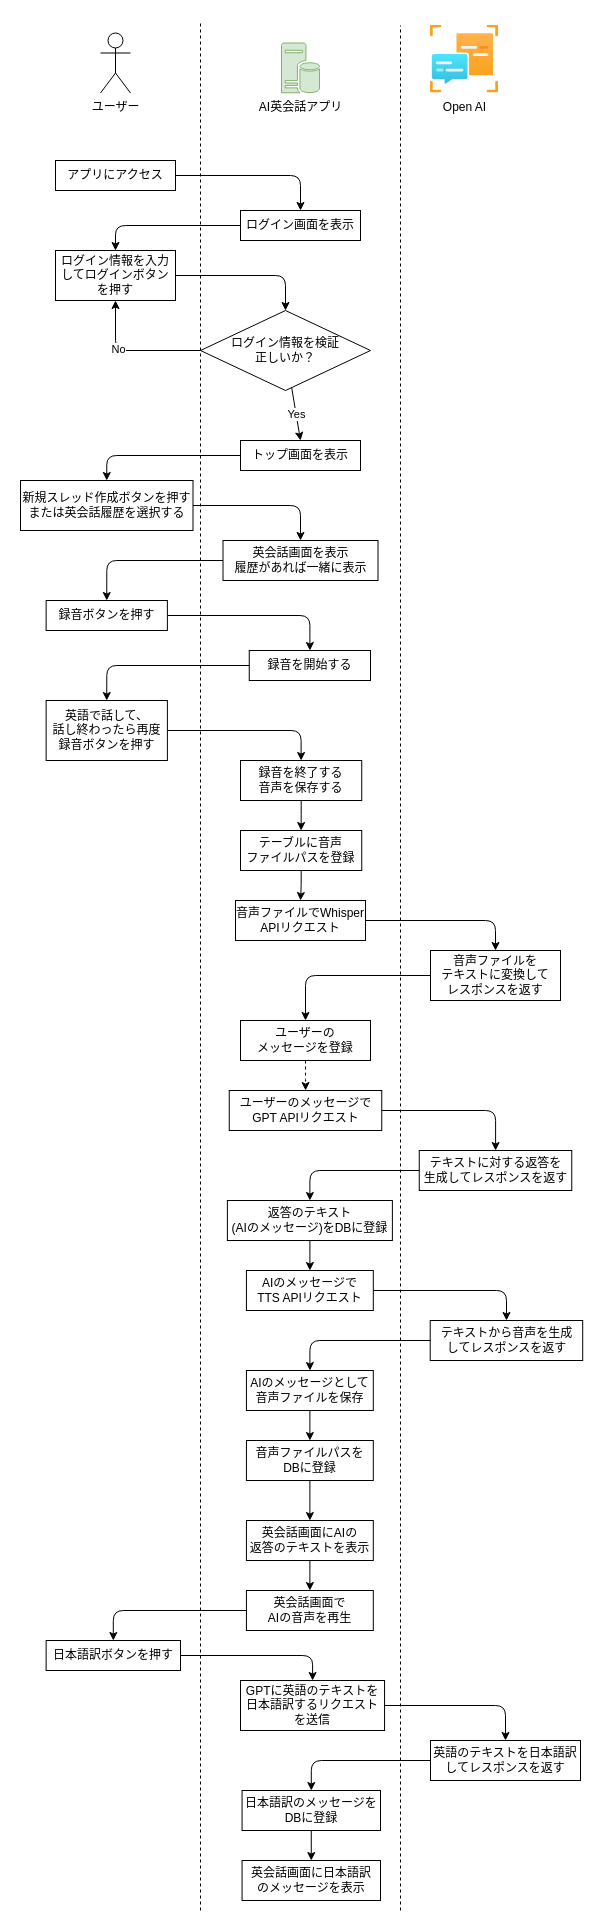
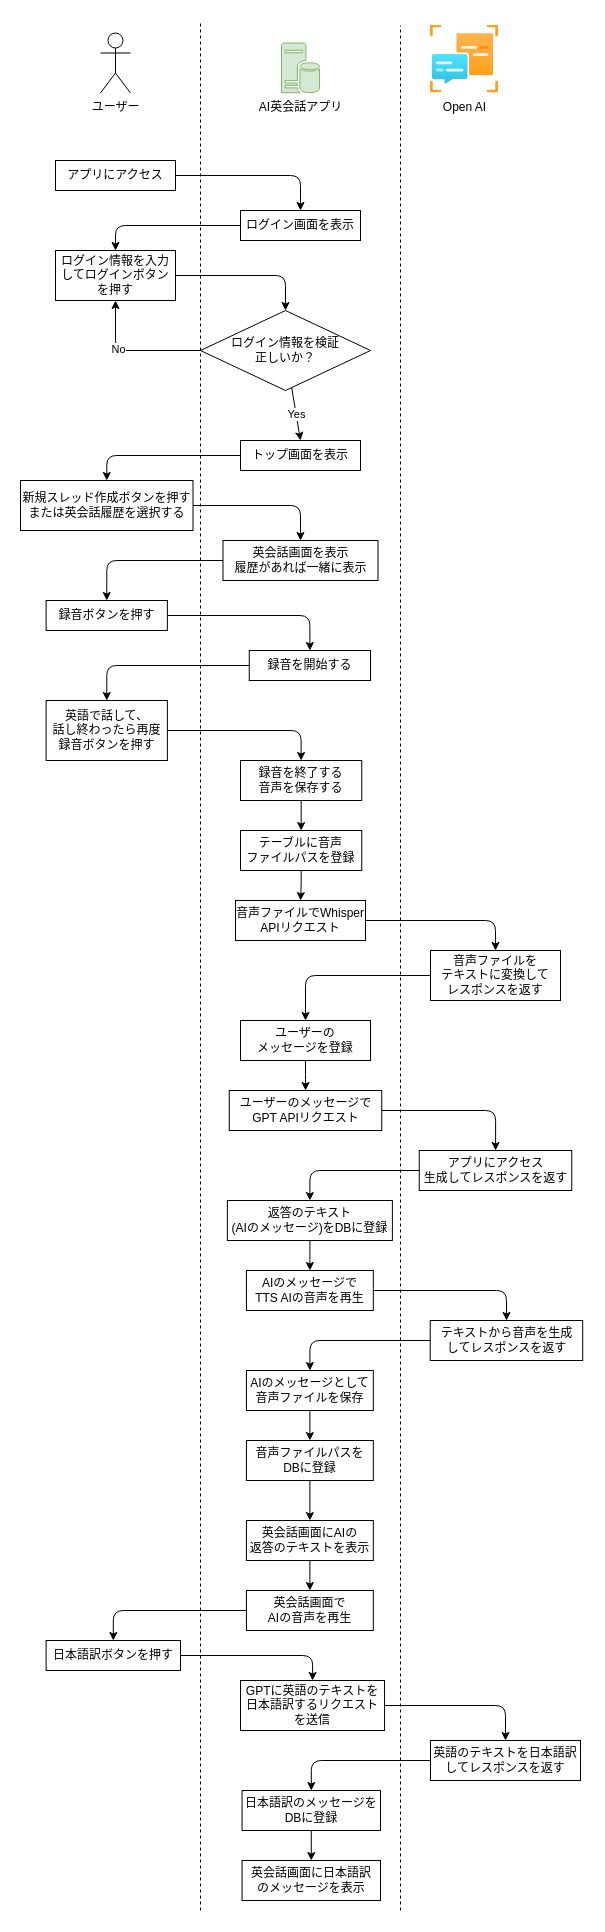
edge "ユーザーの メッセージを登録" -> "ユーザーのメッセージでGPT APIリクエスト": style dashed -> solid
node "テキストに対する返答を 生成してレスポンスを返す": label "テキストに対する返答を 生成してレスポンスを返す" -> "アプリにアクセス 生成してレスポンスを返す"
node "AIのメッセージで TTS APIリクエスト": label "AIのメッセージで TTS APIリクエスト" -> "AIのメッセージで TTS AIの音声を再生"
